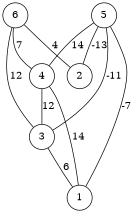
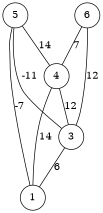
node "2": removed
